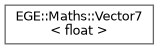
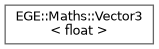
node "EGE::Maths::Vector7 < float >": label "EGE::Maths::Vector7 < float >" -> "EGE::Maths::Vector3 < float >"
